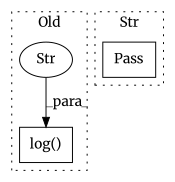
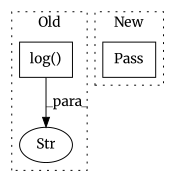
cluster "Str": label "Str" -> "New"
edge "Str" -> "log()": reversed
